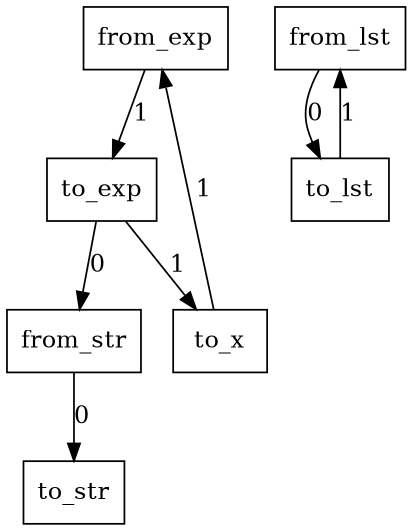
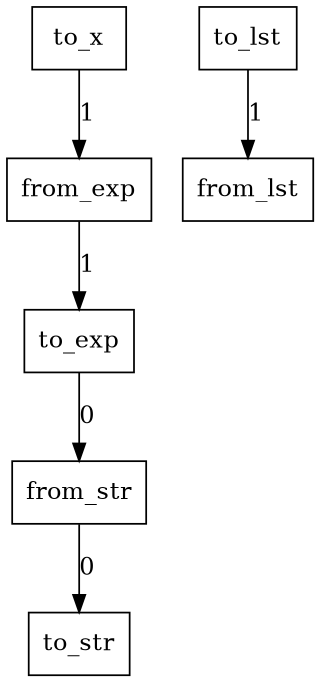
edge "from_lst" -> "to_lst": removed, label "0"
edge "to_exp" -> "to_x": removed, label "1"
